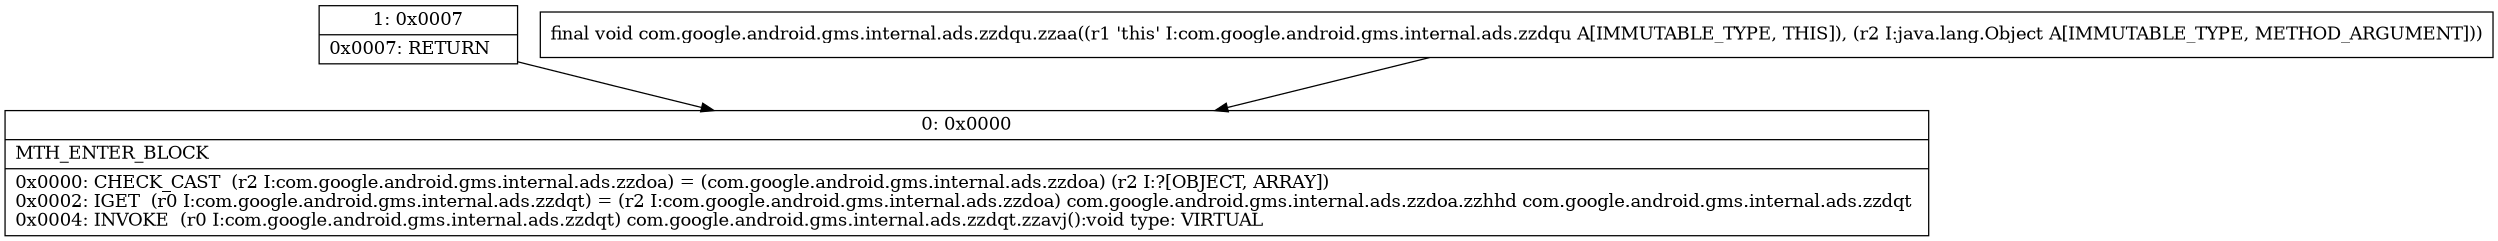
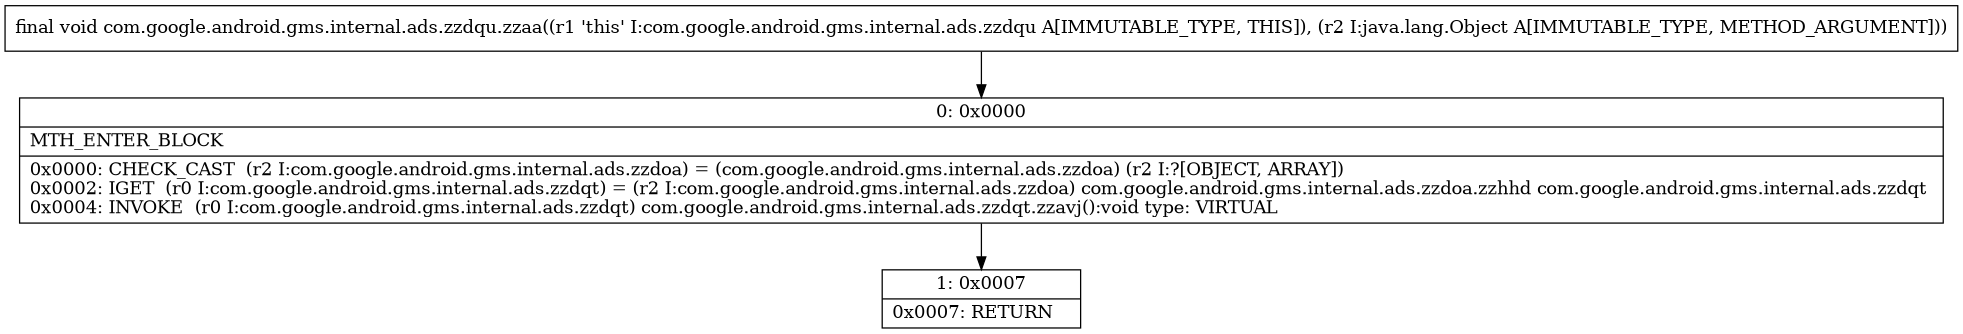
edge "1: 0x0007" -> "0: 0x0000": reversed
